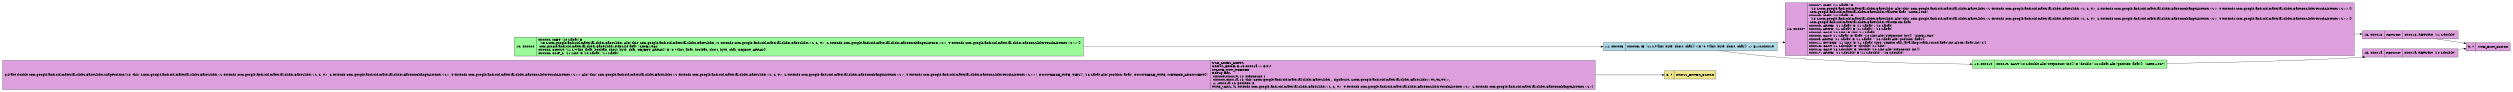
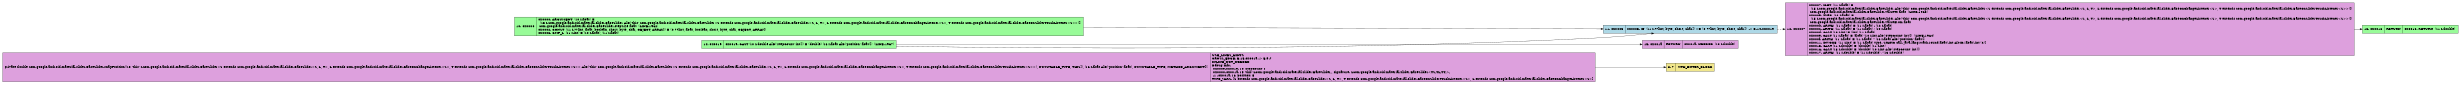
node "12: 0x0007": text "0x0009: IGET  (r2 I:float) =" -> "0x0009: TYPE  (r2 I:float) ="
node "13: 0x0018": fillcolor plum -> palegreen
node "10: 0x0000": text "0x0000: IGET  (r0 I:float) =" -> "0x0000: ARGUMENT  (r0 I:float) ="
node "9: ?": removed
node "15: 0x001a": text "0x001a: RETURN  (r0 I:double)" -> "0x001a: NEEDED  (r0 I:double)"
edge "11: 0x0005" -> "14: 0x0019": reversed
node "8: ?": text "CROSS_ENTER_BLOCK" -> "MTH_ENTER_BLOCK"
